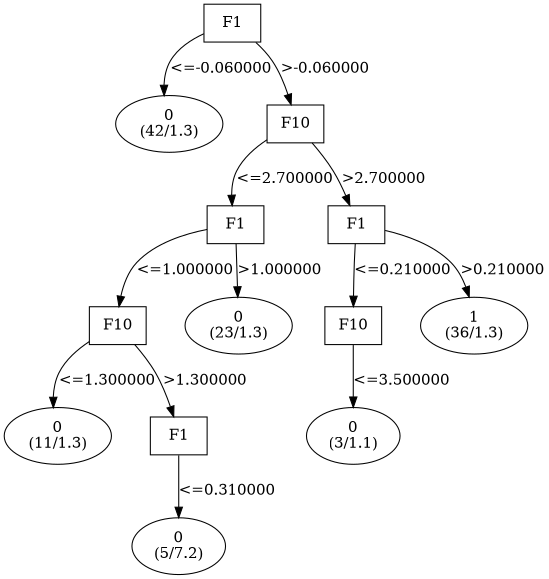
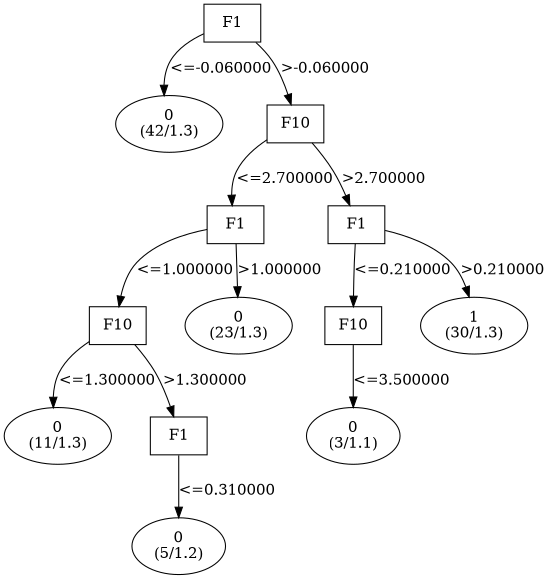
node "1 (36/1.3)": label "1 (36/1.3)" -> "1 (30/1.3)"
node "0 (5/7.2)": label "0 (5/7.2)" -> "0 (5/1.2)"
